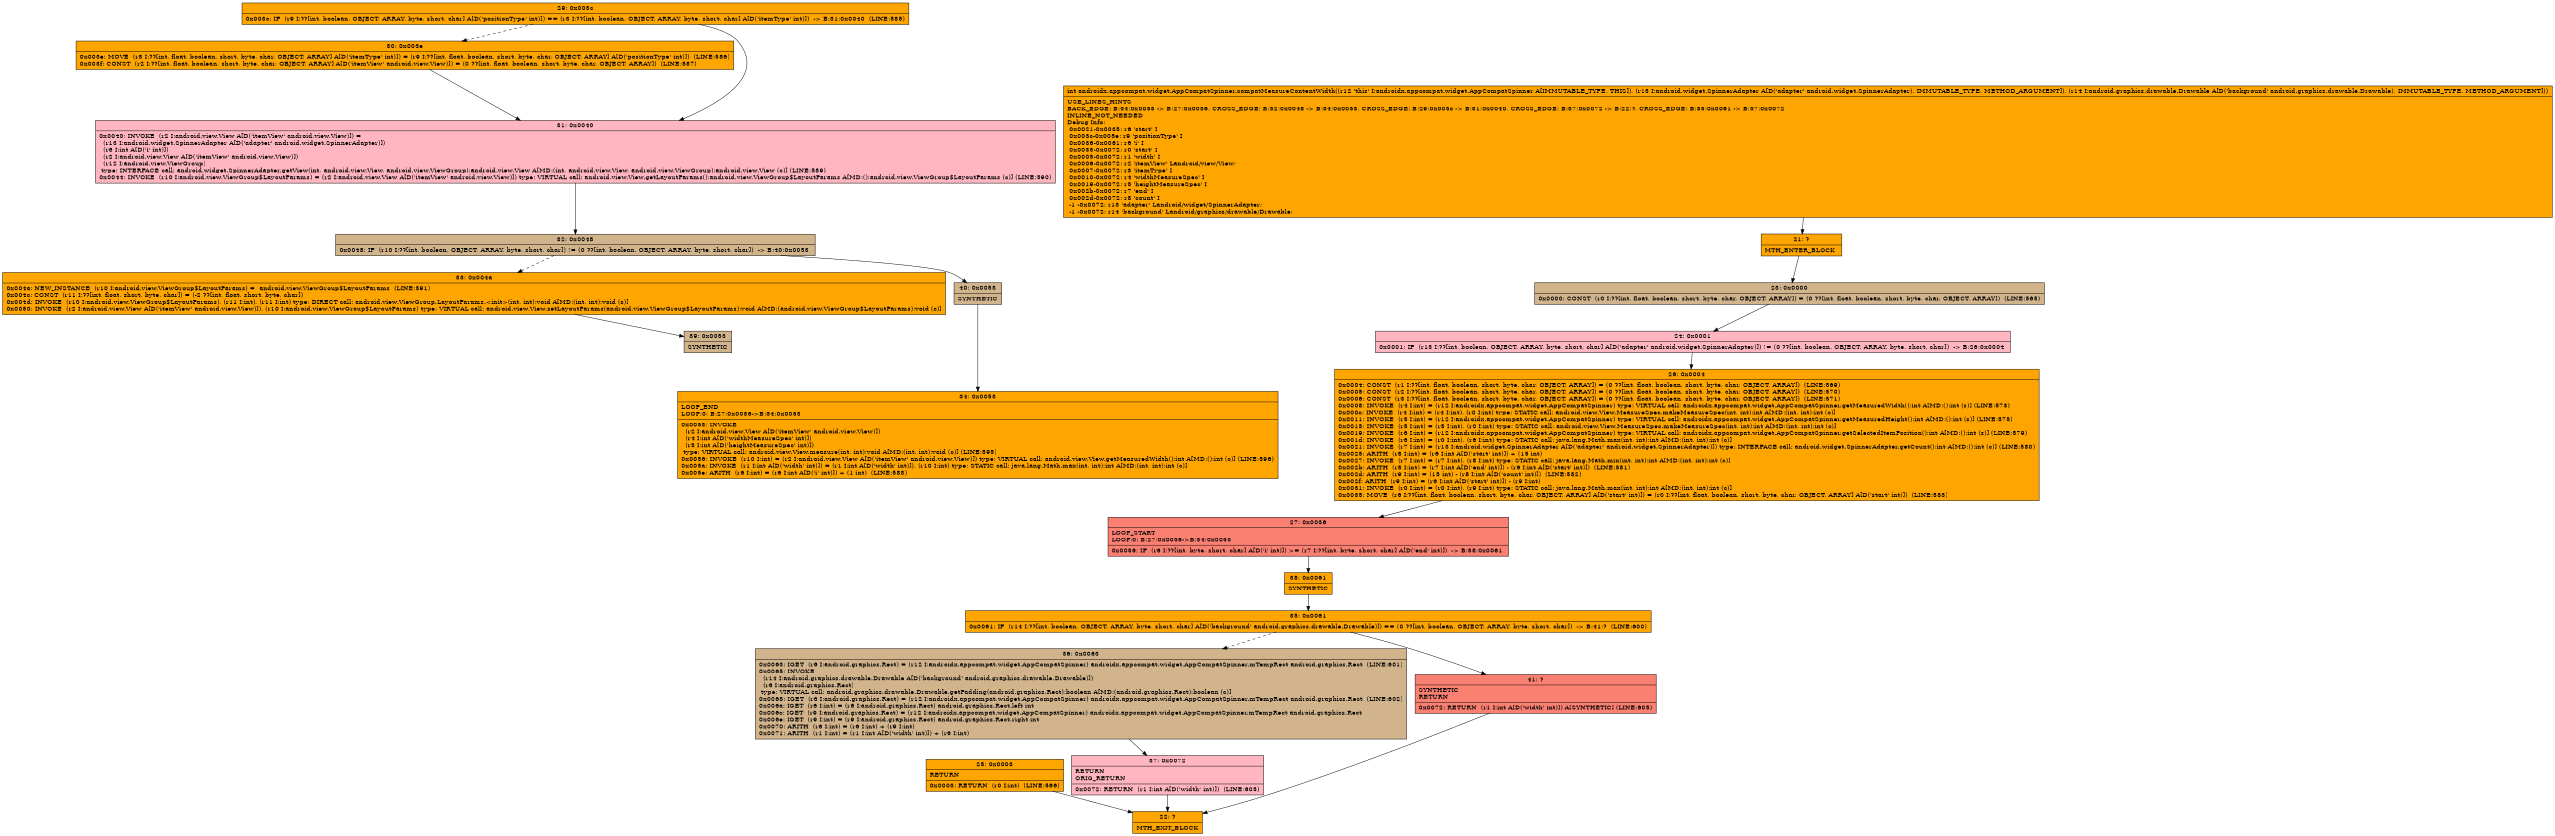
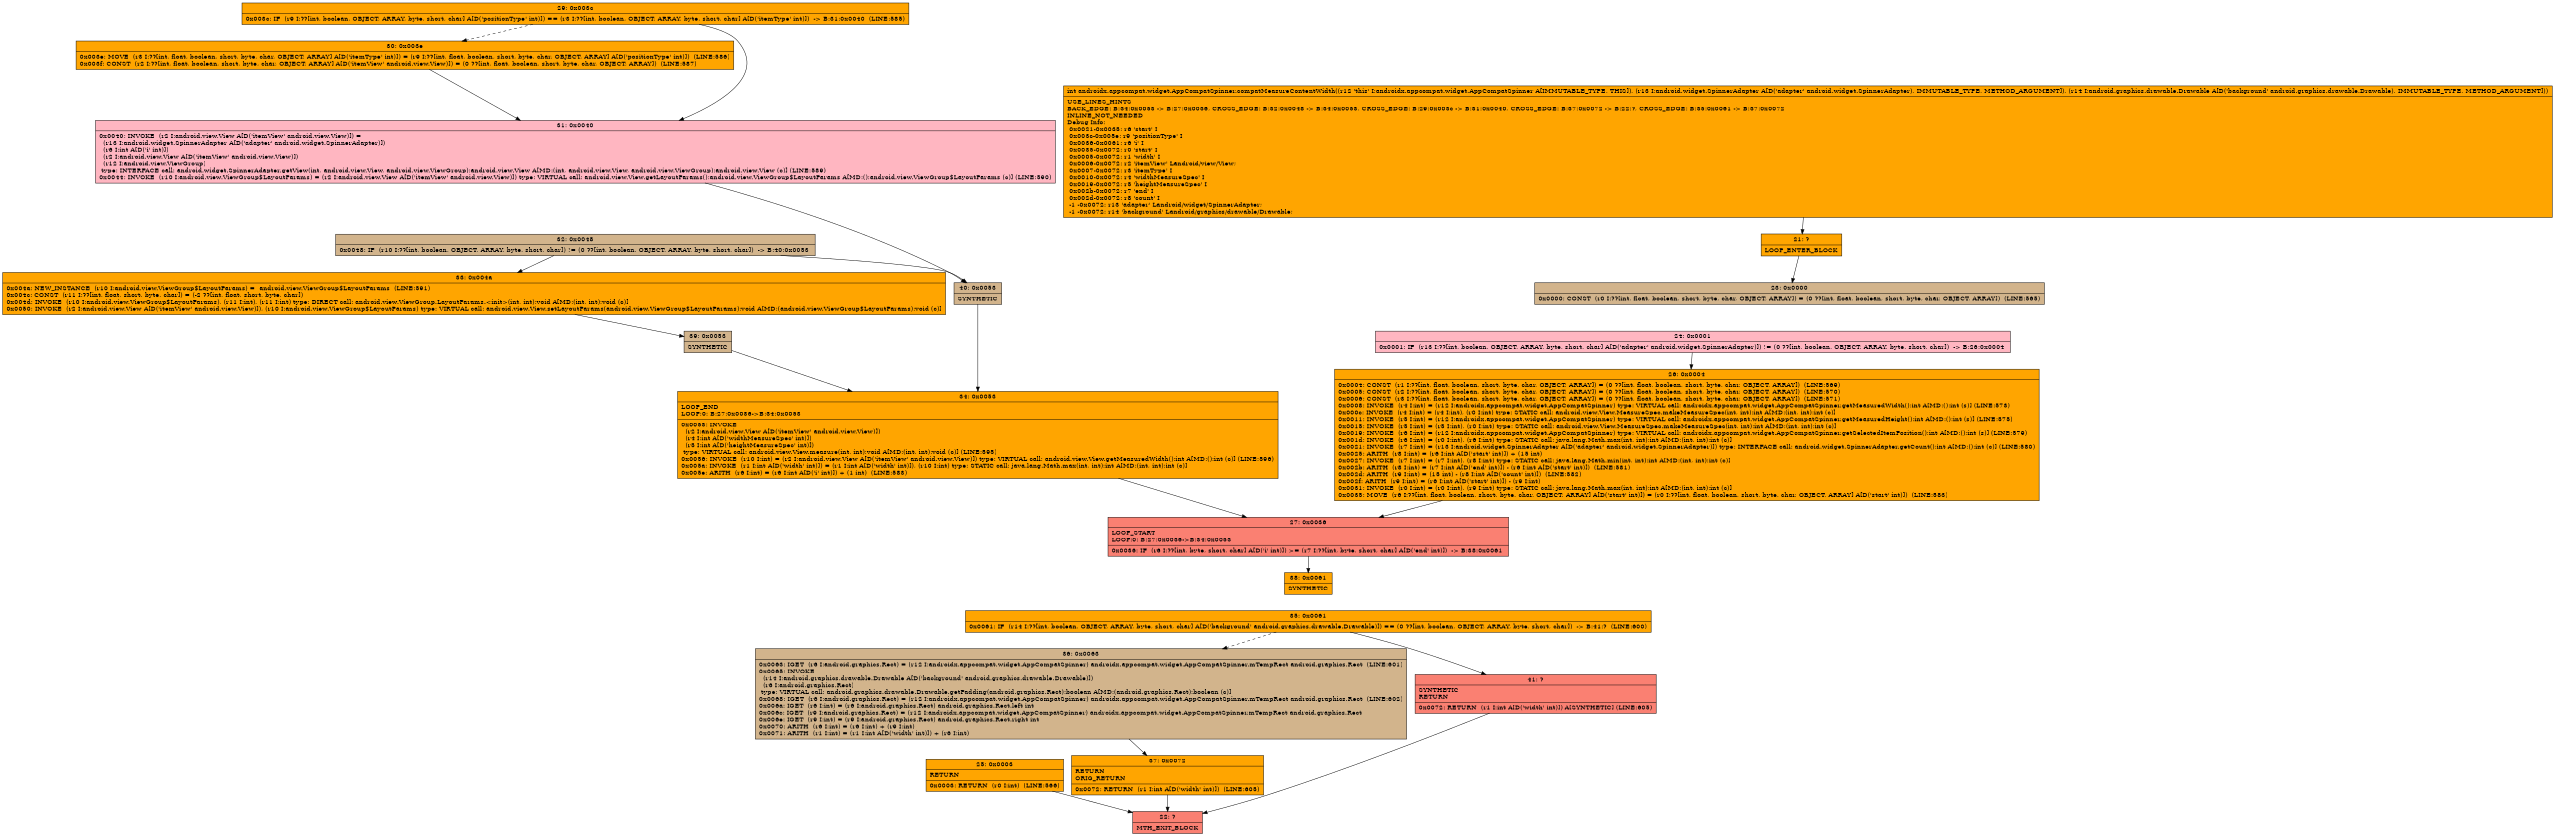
edge "31: 0x0040" -> "32: 0x0048": now "31: 0x0040" -> "40: 0x0053"
node "21: ?": text "MTH_ENTER_BLOCK" -> "LOOP_ENTER_BLOCK"
edge "32: 0x0048" -> "33: 0x004a": style dashed -> solid
edge "23: 0x0000" -> "24: 0x0001": removed
edge "39: 0x0053" -> "34: 0x0053": added
edge "34: 0x0053" -> "27: 0x0036": added
edge "38: 0x0061" -> "35: 0x0061": removed
node "37: 0x0072": fillcolor lightpink -> orange
node "22: ?": fillcolor orange -> salmon
